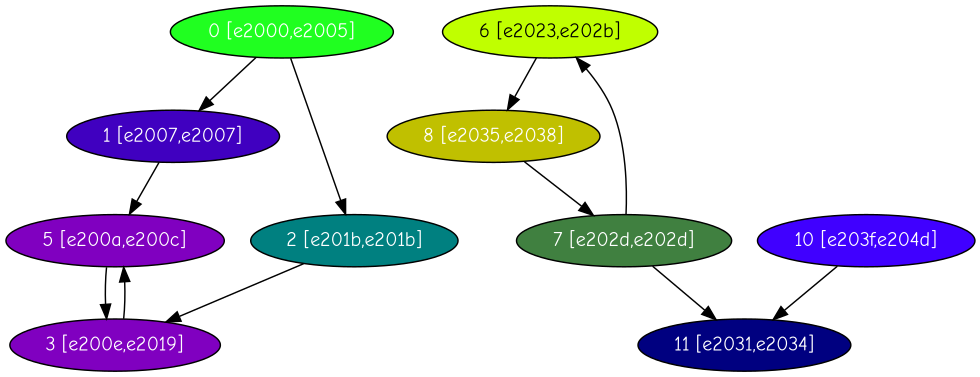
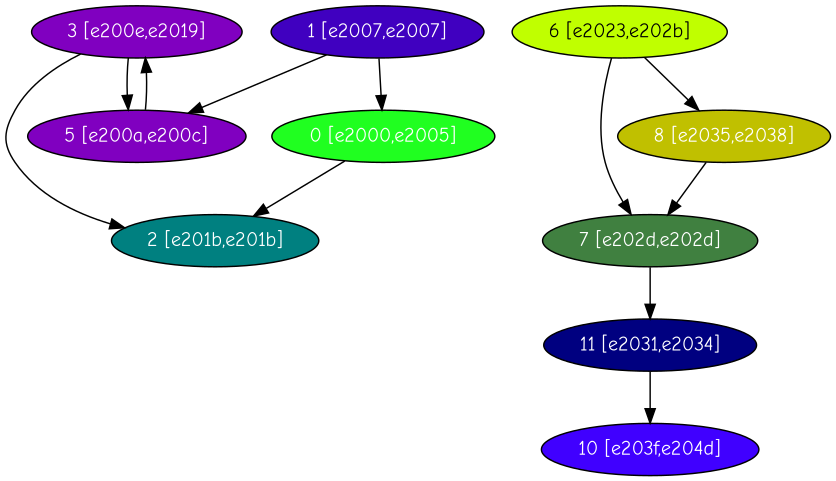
edge "0 [e2000,e2005]" -> "1 [e2007,e2007]": reversed
edge "7 [e202d,e202d]" -> "6 [e2023,e202b]": reversed
edge "10 [e203f,e204d]" -> "11 [e2031,e2034]": reversed
edge "2 [e201b,e201b]" -> "3 [e200e,e2019]": reversed
